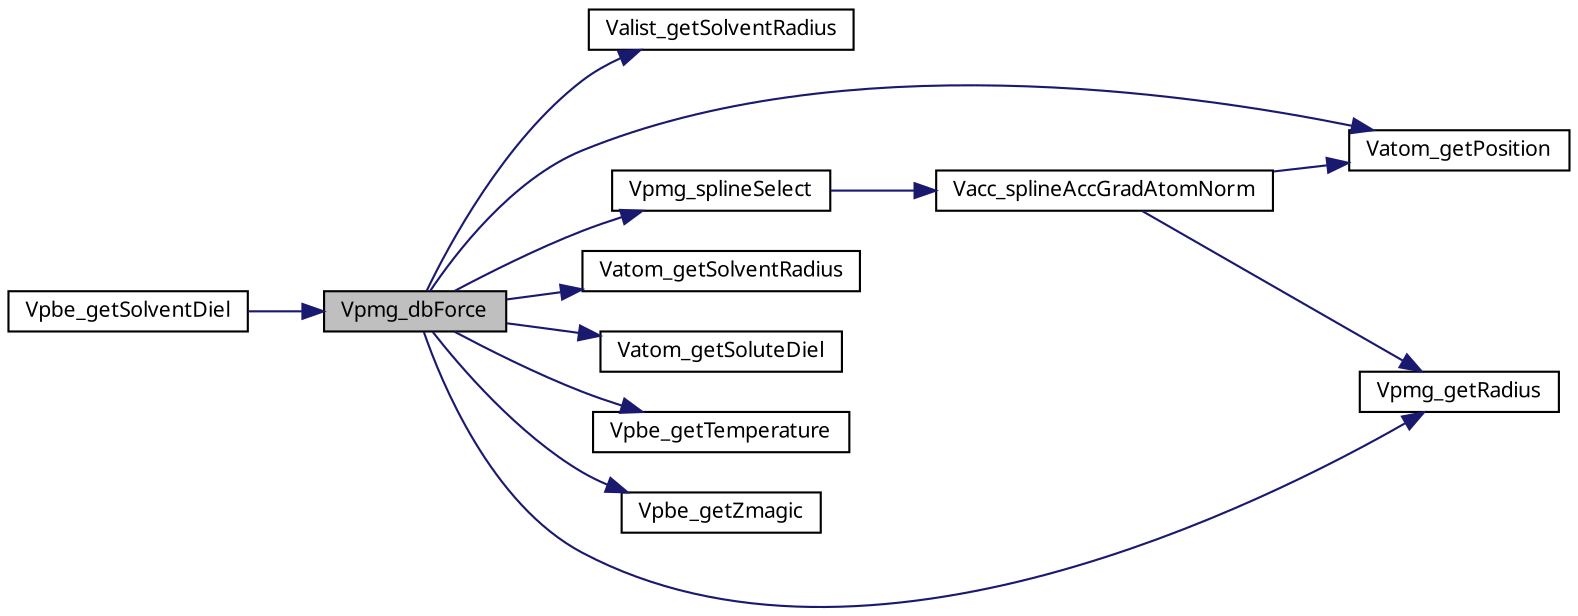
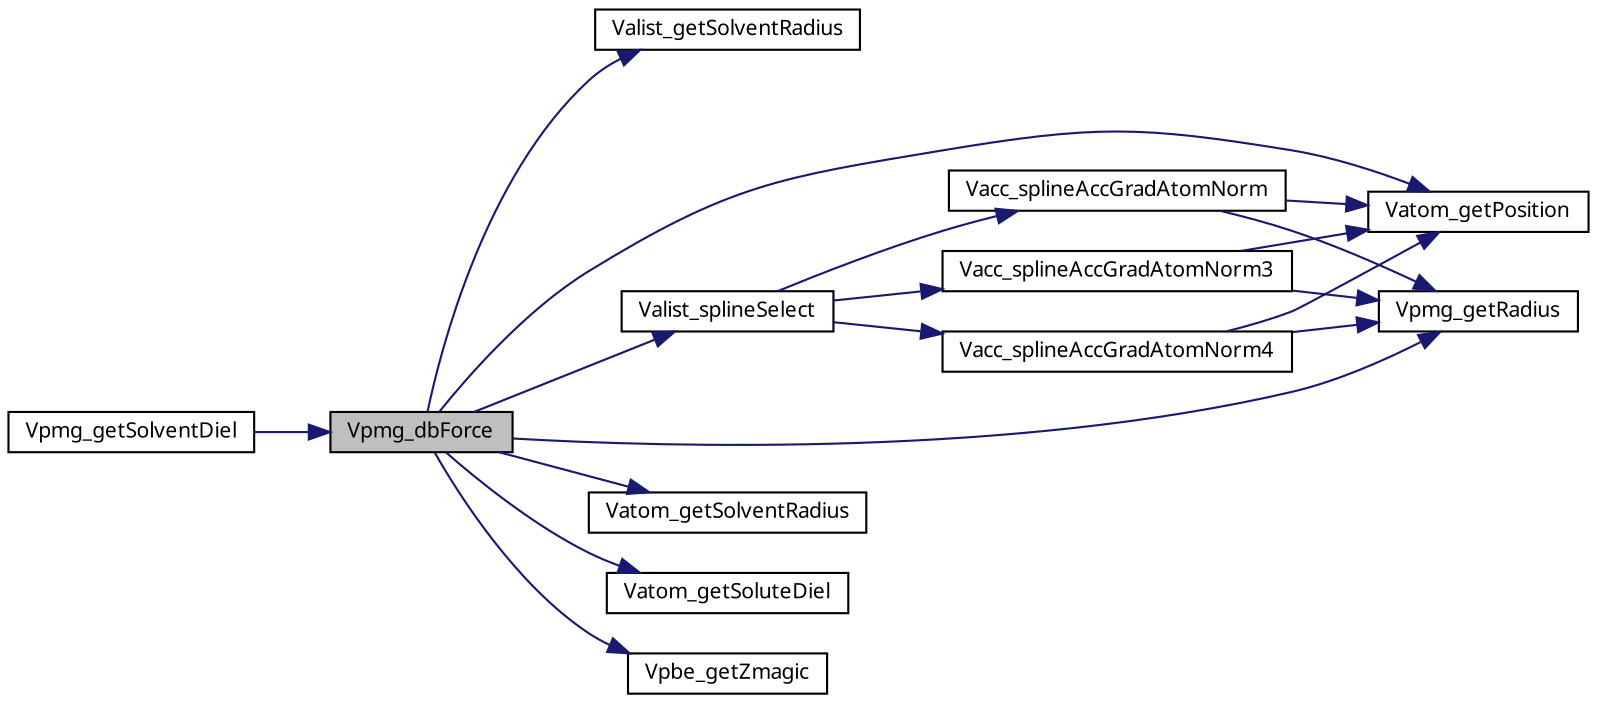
node "Vpmg_splineSelect": label "Vpmg_splineSelect" -> "Valist_splineSelect"
node "Vacc_splineAccGradAtomNorm3": added
node "Vpbe_getSolventDiel": label "Vpbe_getSolventDiel" -> "Vpmg_getSolventDiel"
node "Vacc_splineAccGradAtomNorm4": added
node "Vpbe_getTemperature": removed
